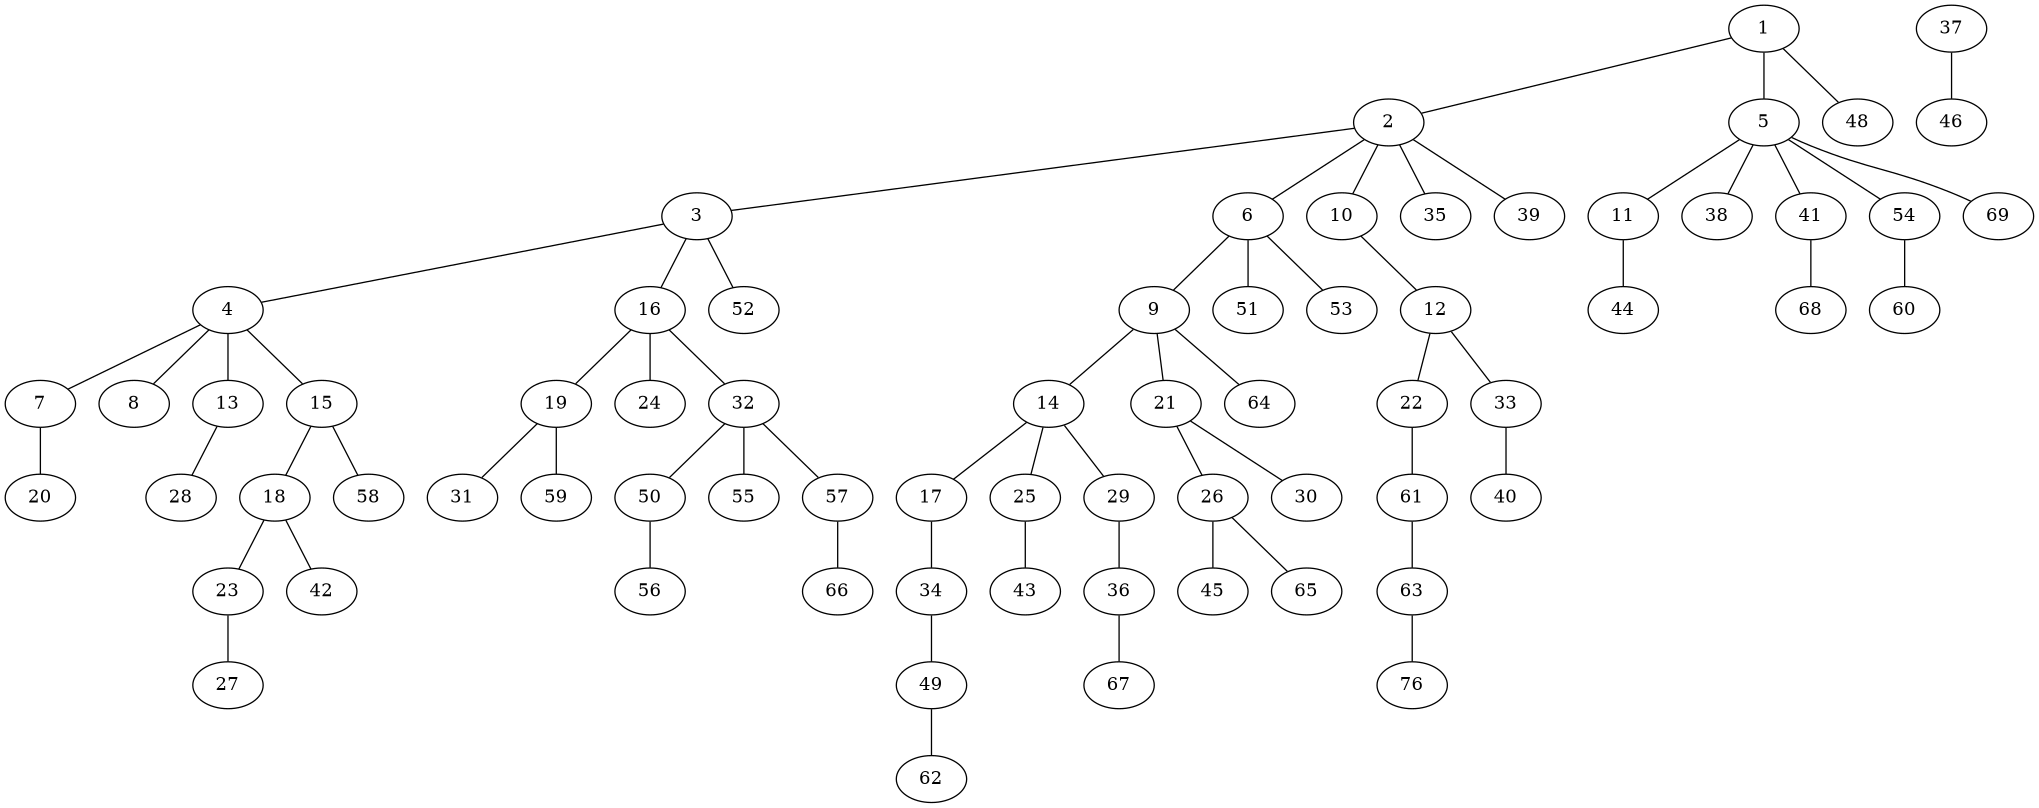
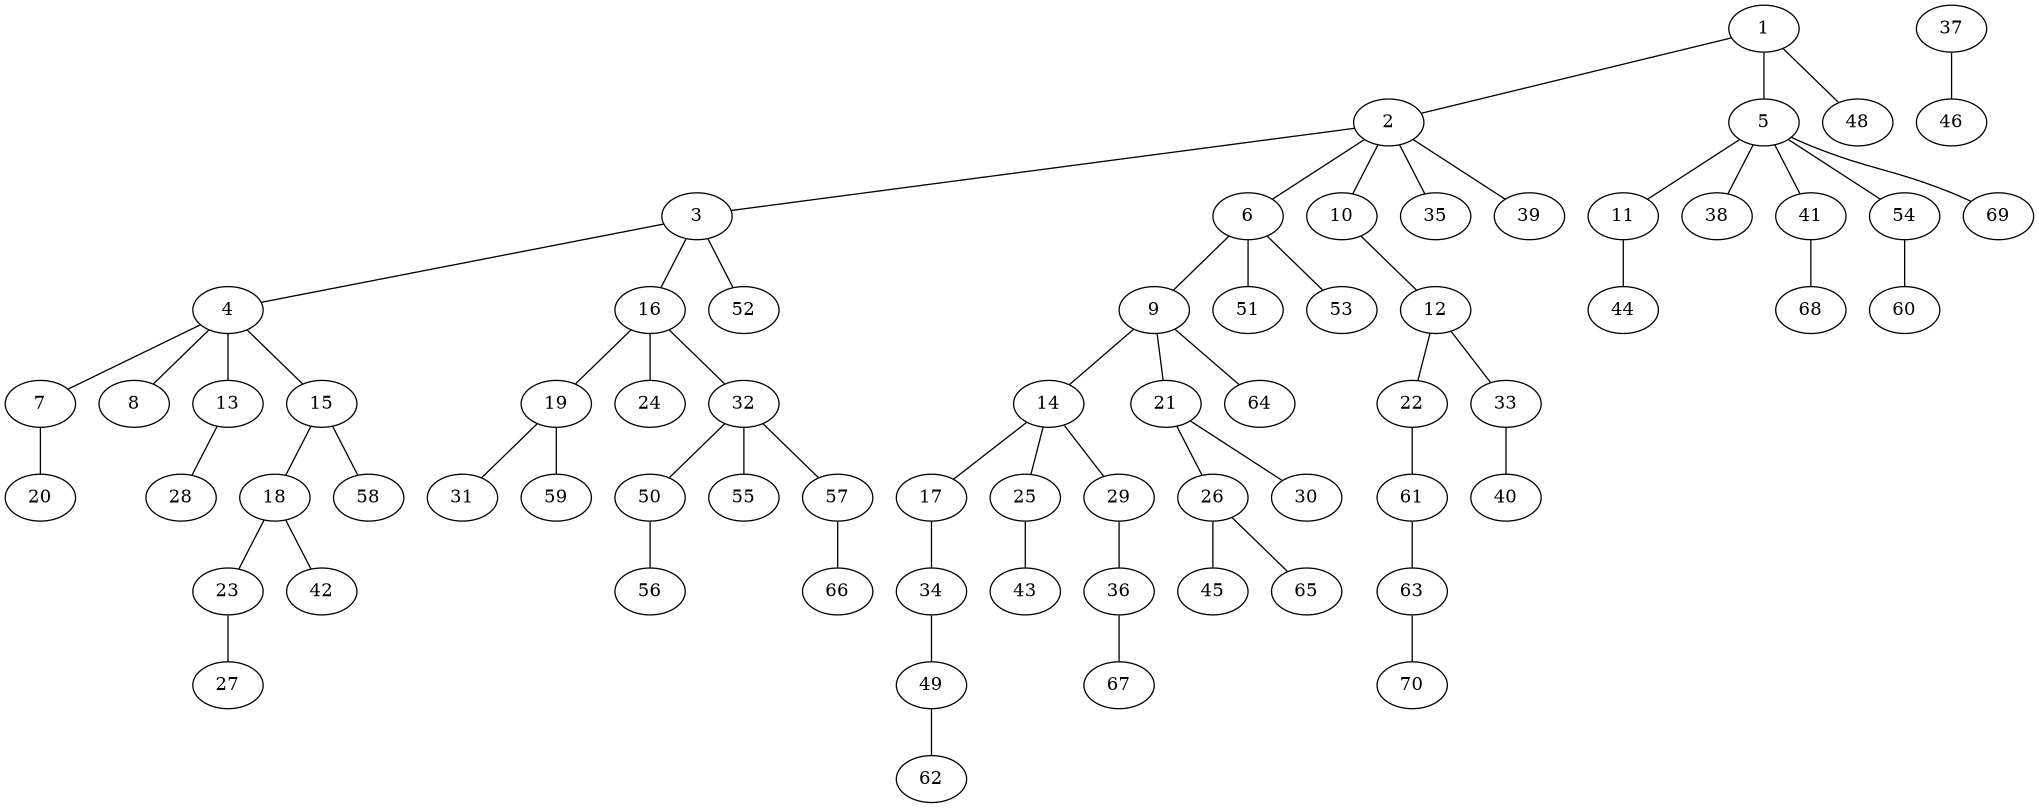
node "76": label "76" -> "70"
